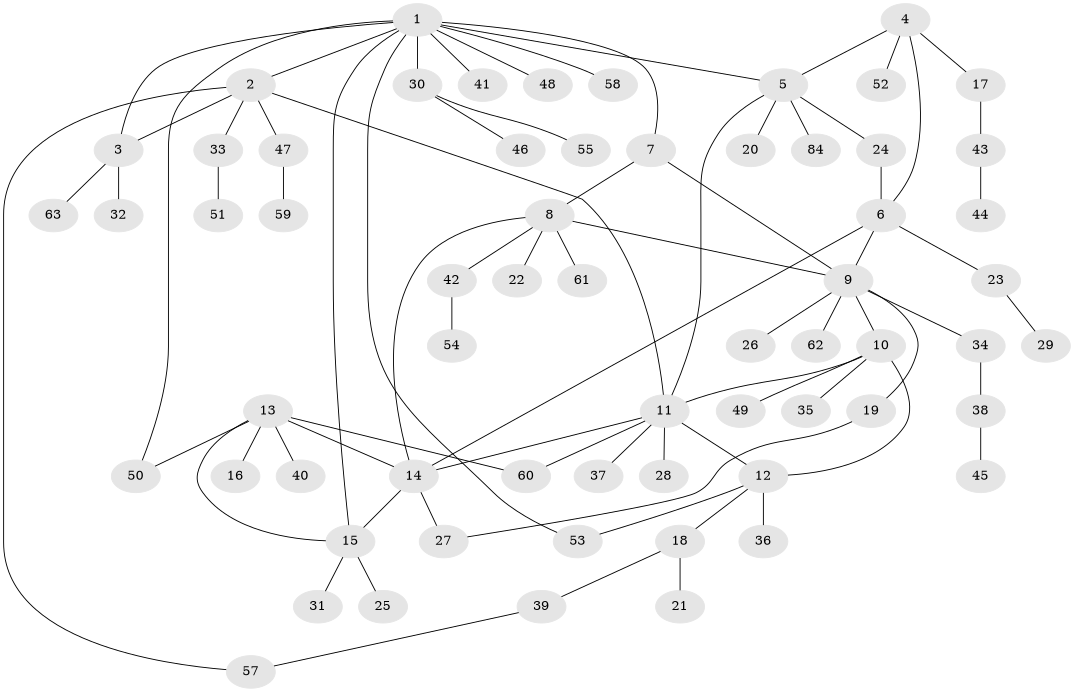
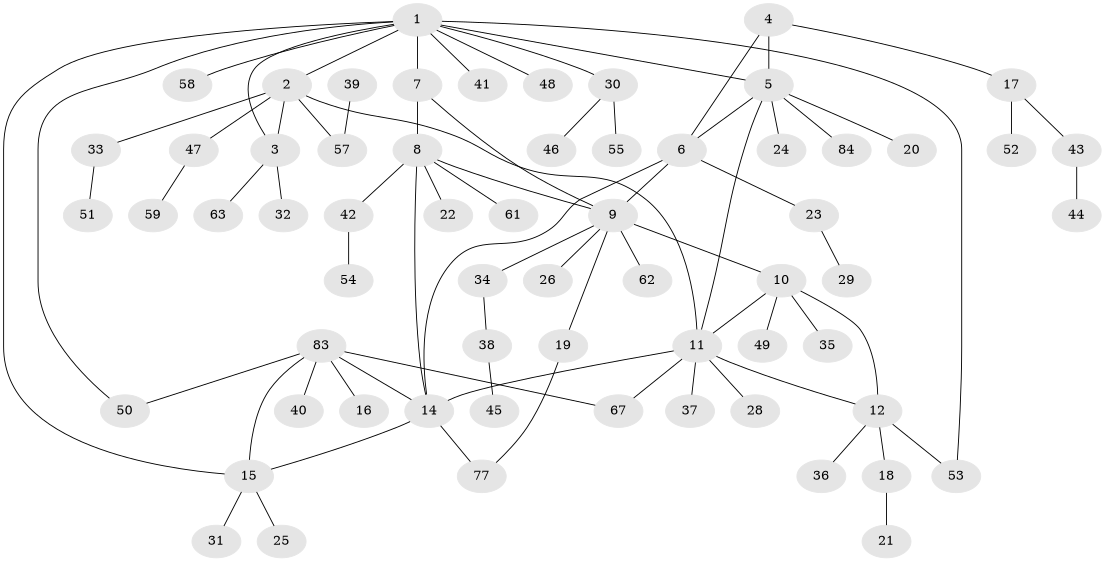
edge "4" -- "52": now "17" -- "52"
edge "24" -- "6": now "5" -- "6"
node "13": label "13" -> "83"
node "60": label "60" -> "67"
node "27": label "27" -> "77"
edge "18" -- "39": removed
